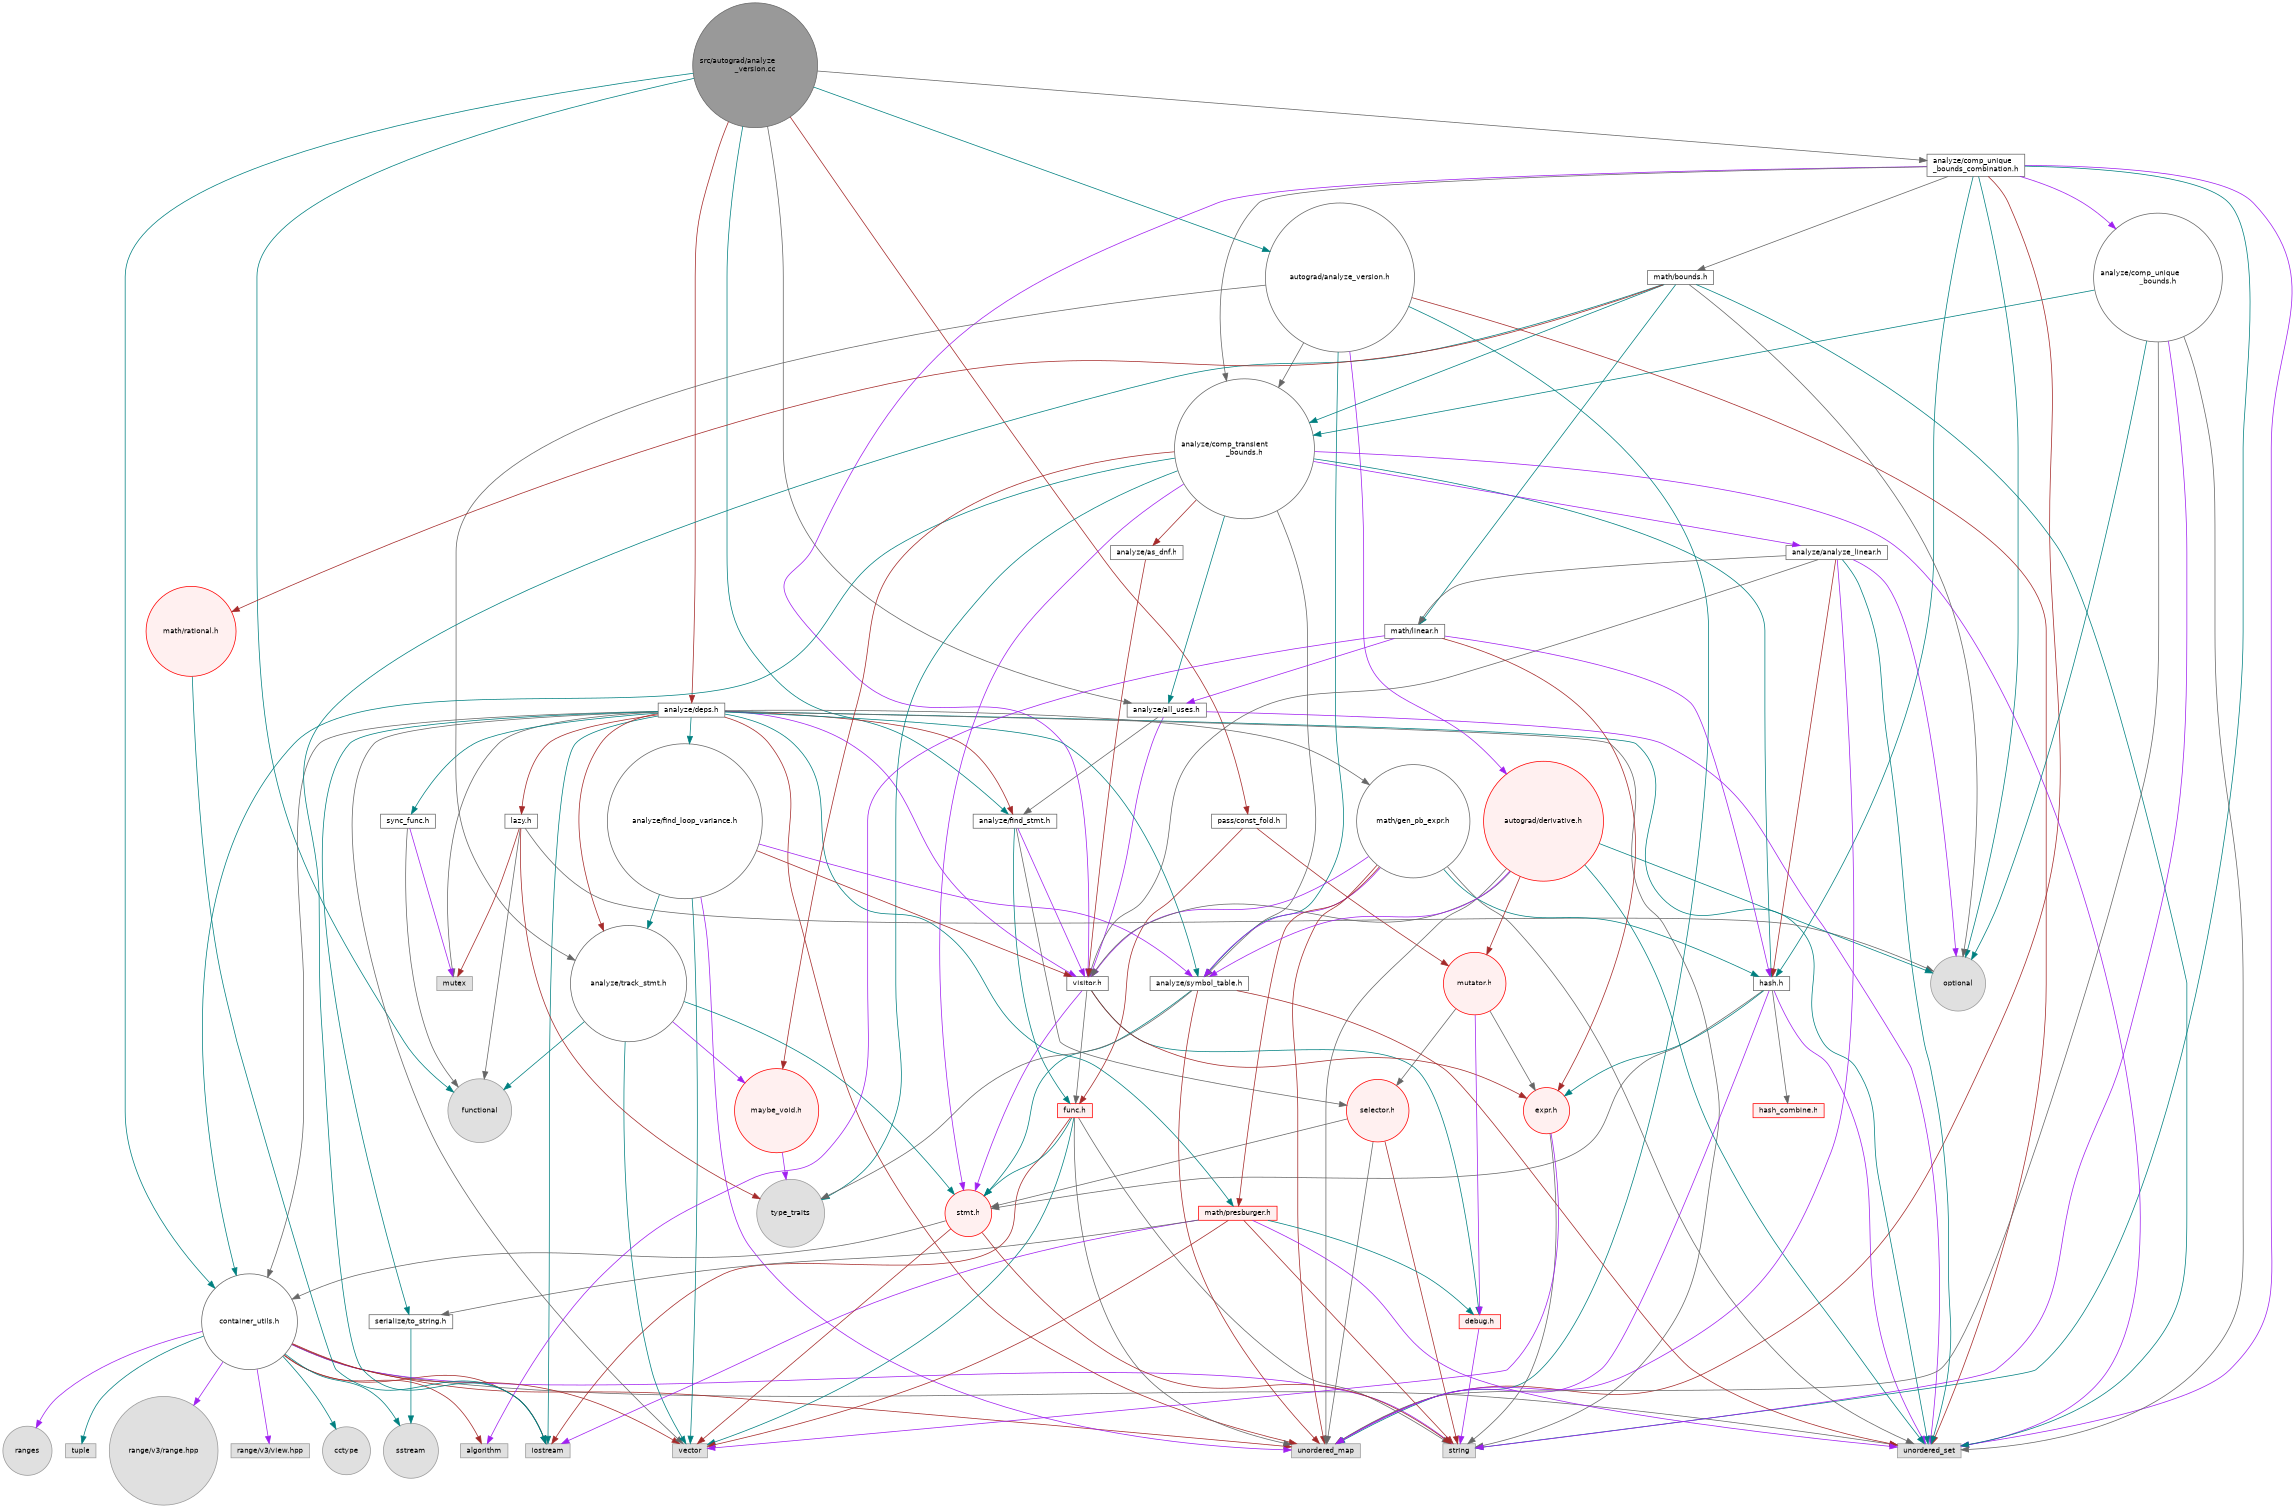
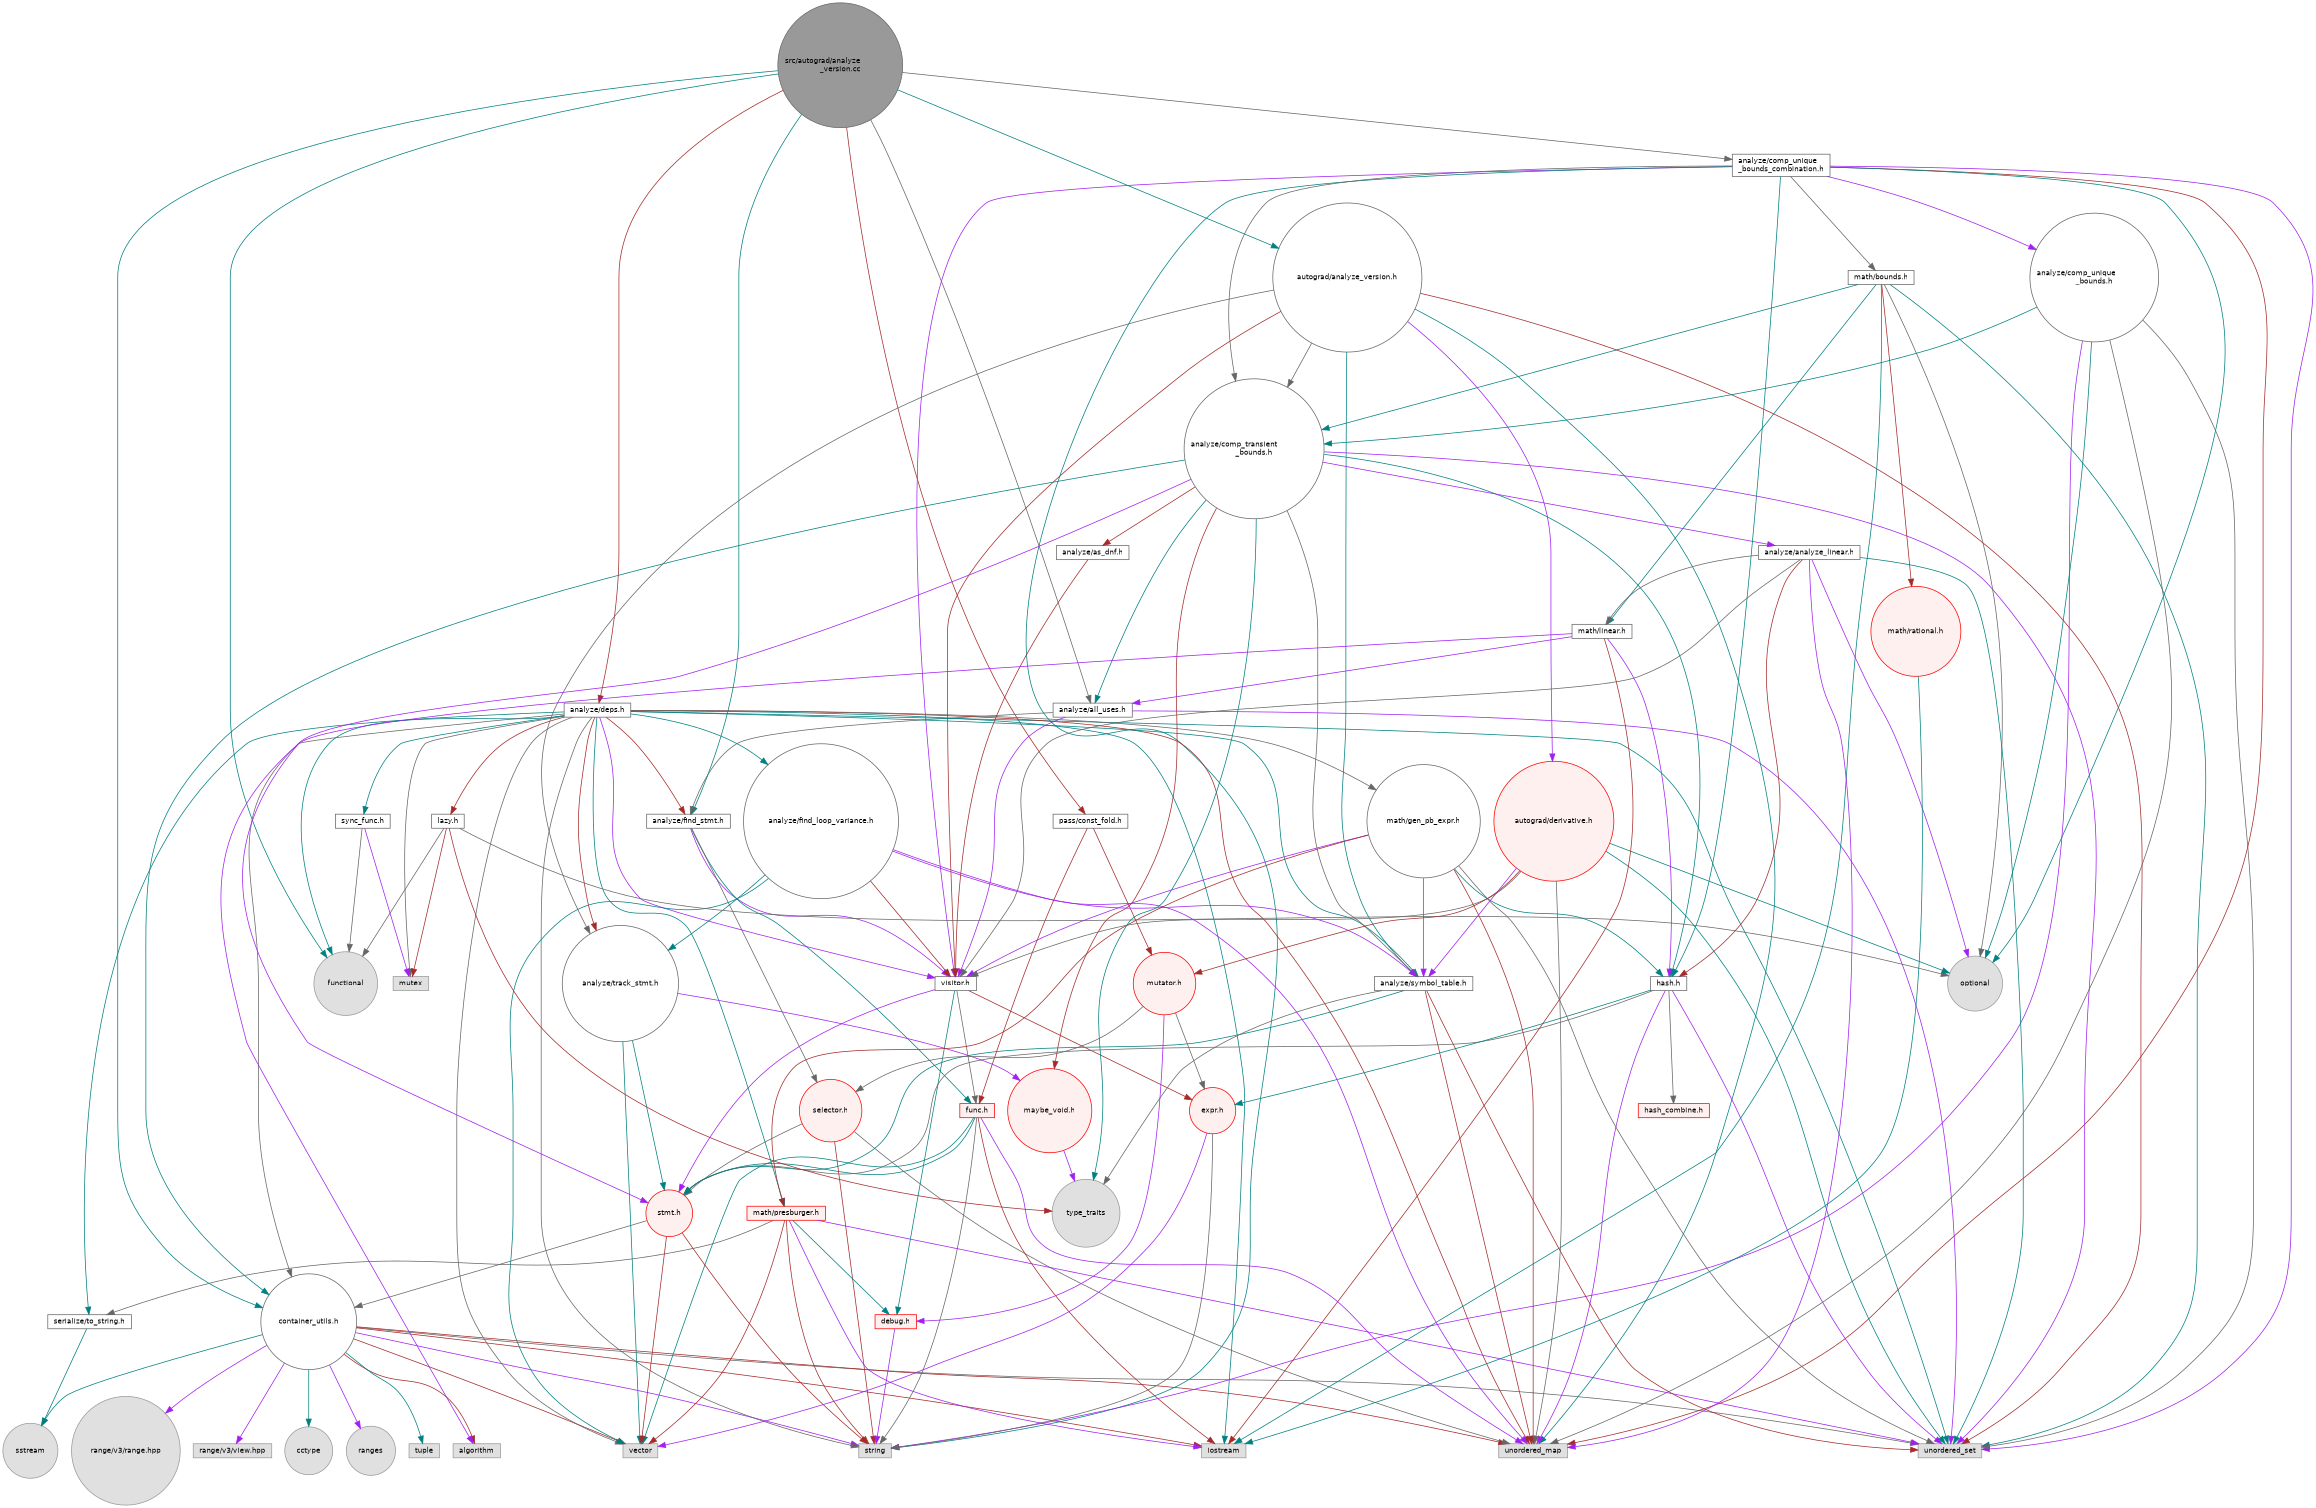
edge "autograd/analyze_version.h" -> "visitor.h": added
edge "math/linear.h" -> "expr.h": now "math/linear.h" -> "iostream"
edge "analyze/track_stmt.h" -> "functional": now "analyze/deps.h" -> "functional"
edge "func.h" -> "unordered_map": color gray40 -> purple
